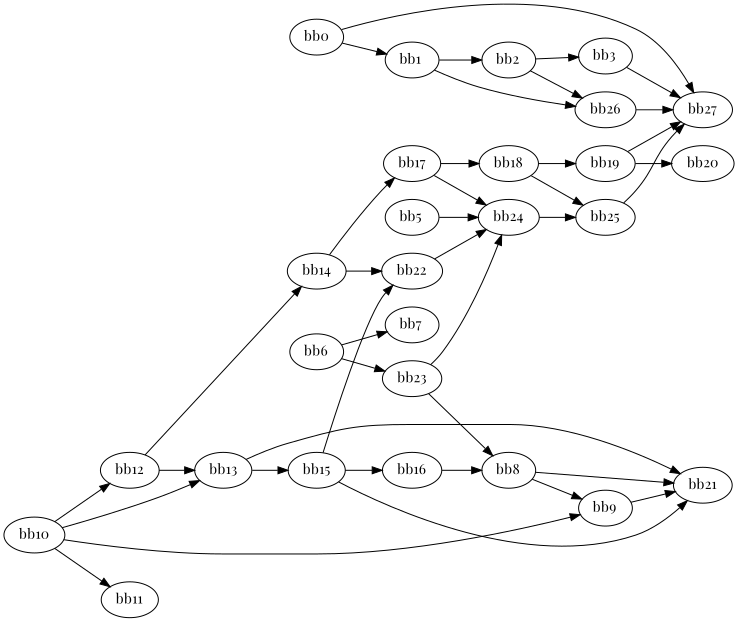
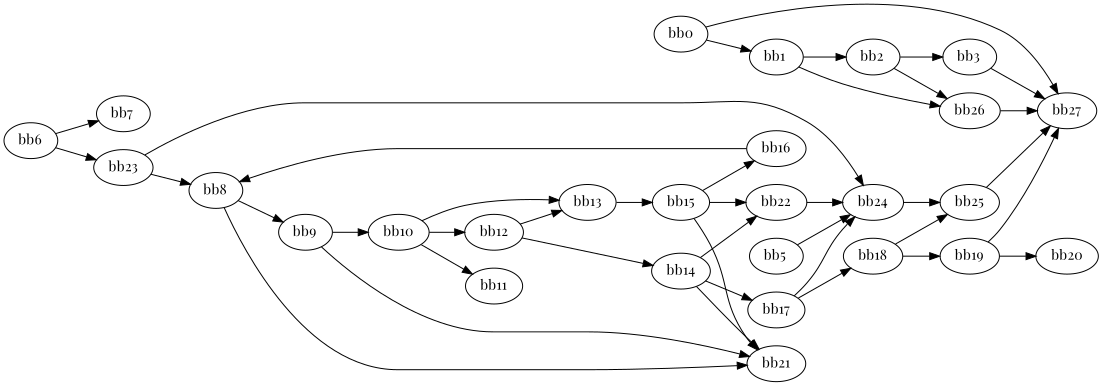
edge "bb13" -> "bb21": now "bb14" -> "bb21"
edge "bb10" -> "bb9": reversed
